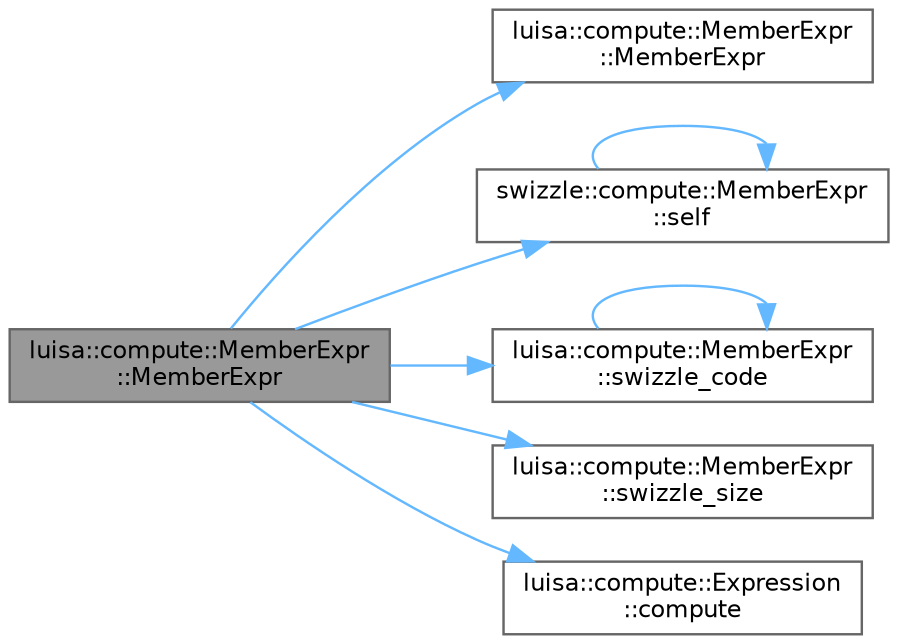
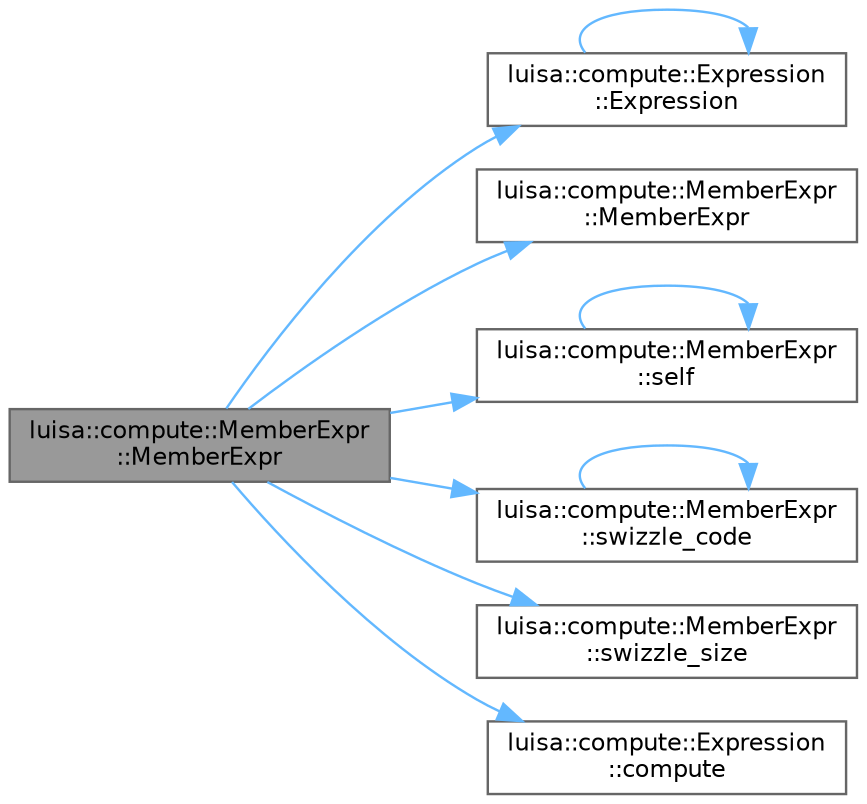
node "luisa::compute::Expression ::Expression": added
node "swizzle::compute::MemberExpr ::self": label "swizzle::compute::MemberExpr ::self" -> "luisa::compute::MemberExpr ::self"
